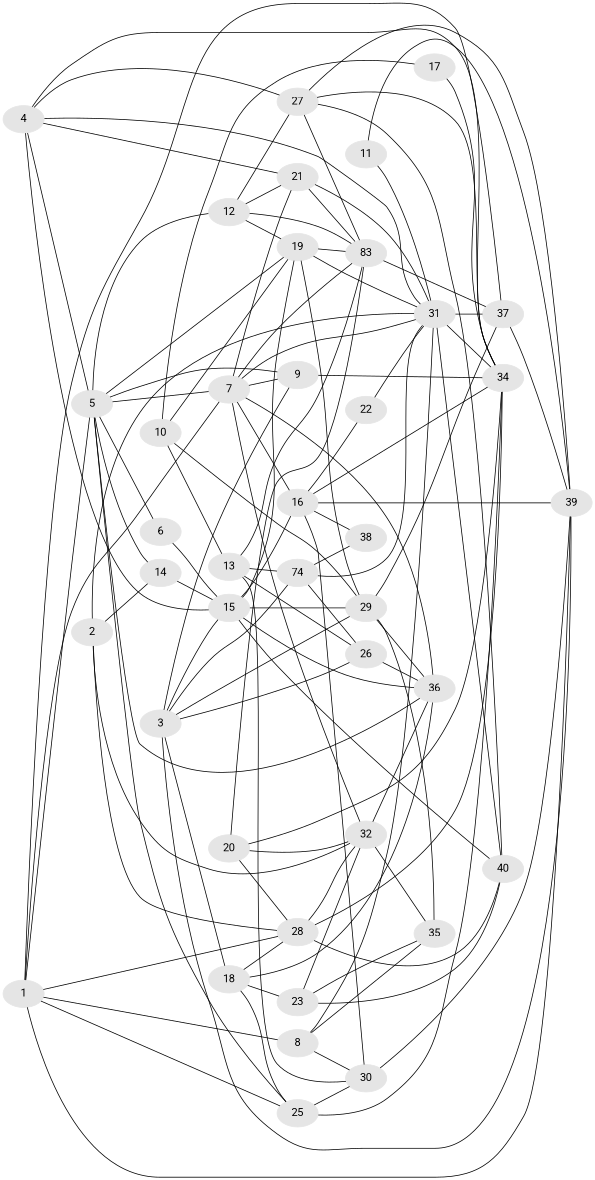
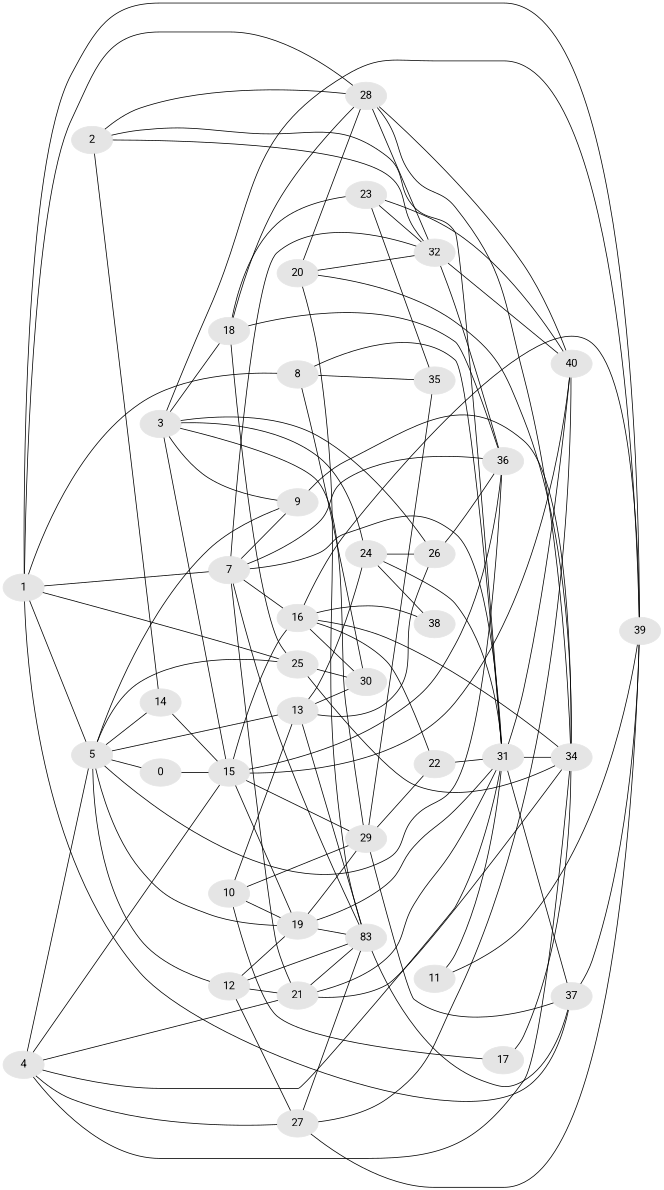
edge "27" -- "34": now "21" -- "34"
edge "7" -- "5": now "13" -- "5"
node "6": label "6" -> "0"
node "74": label "74" -> "24"
edge "29" -- "36": now "29" -- "22"
edge "39" -- "30": removed
edge "32" -- "35": now "32" -- "40"
